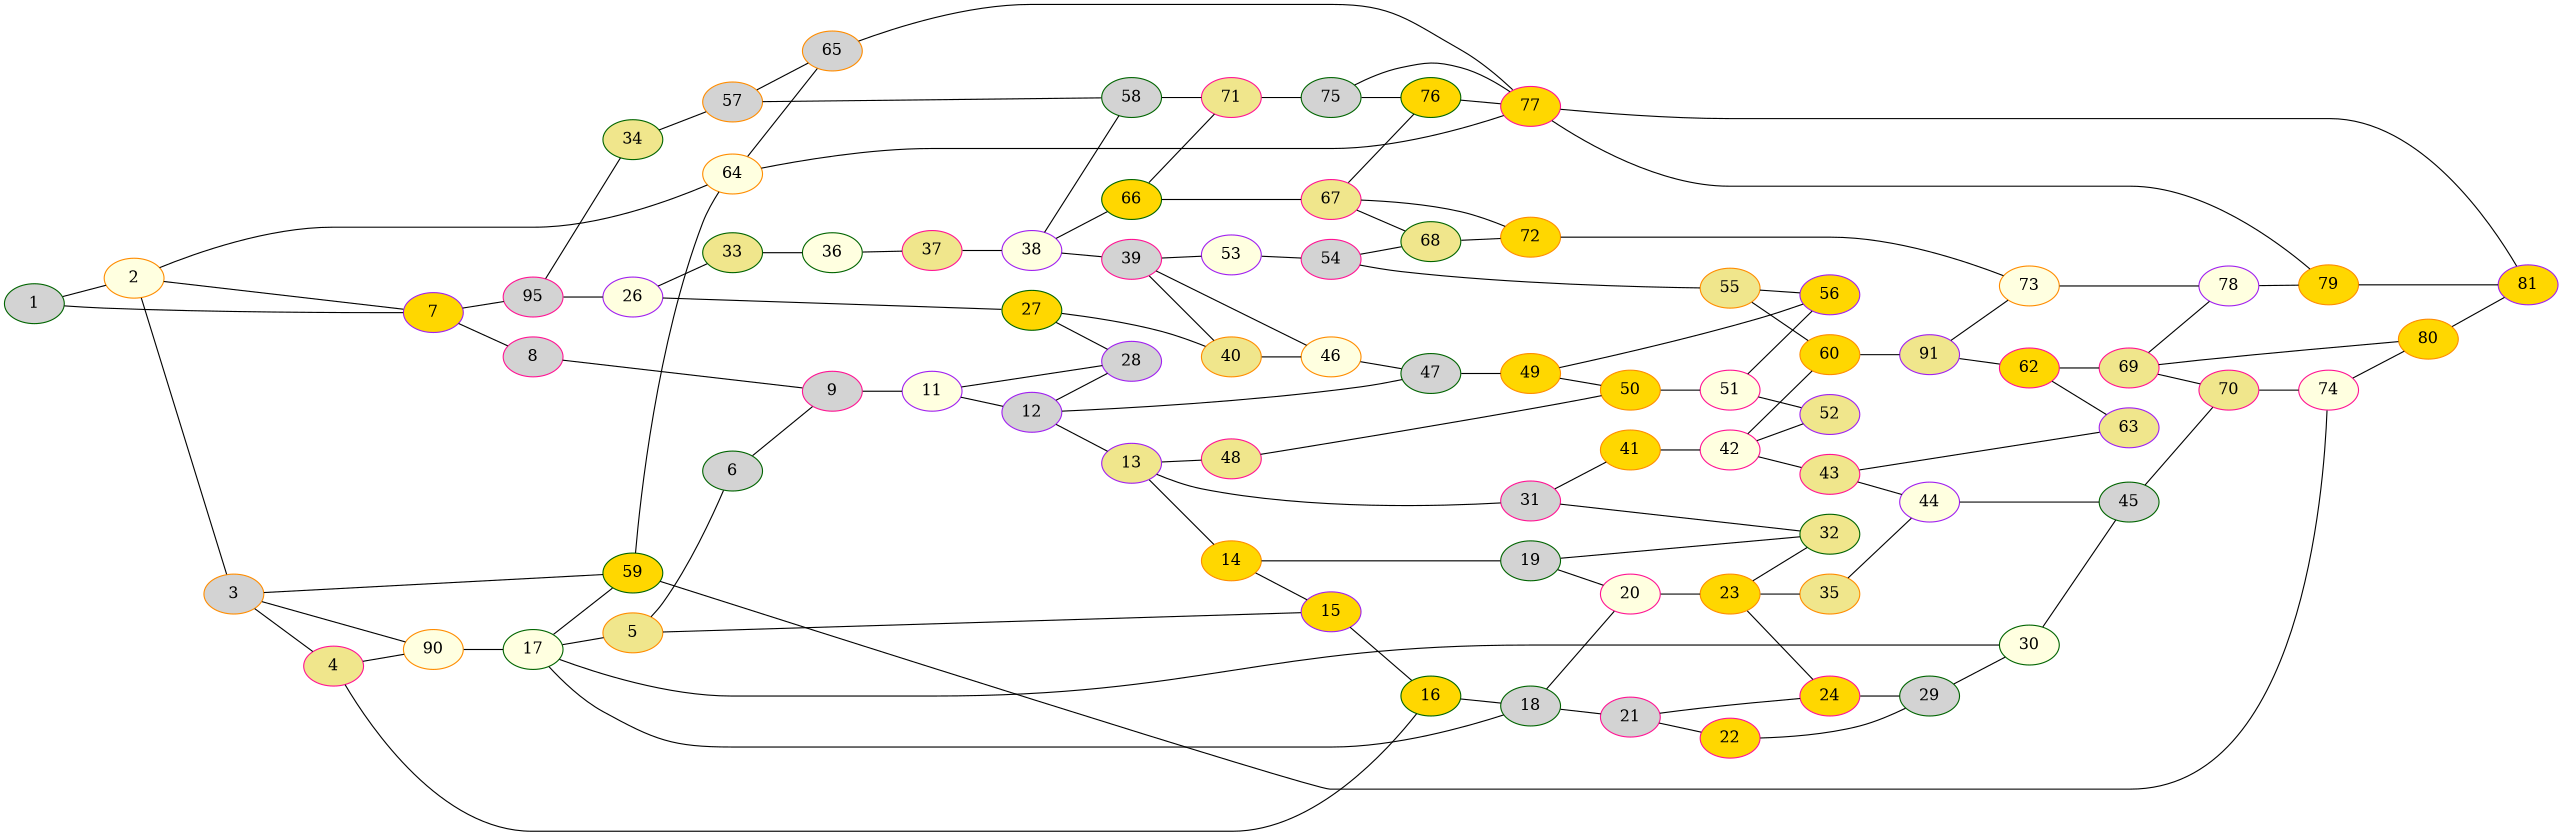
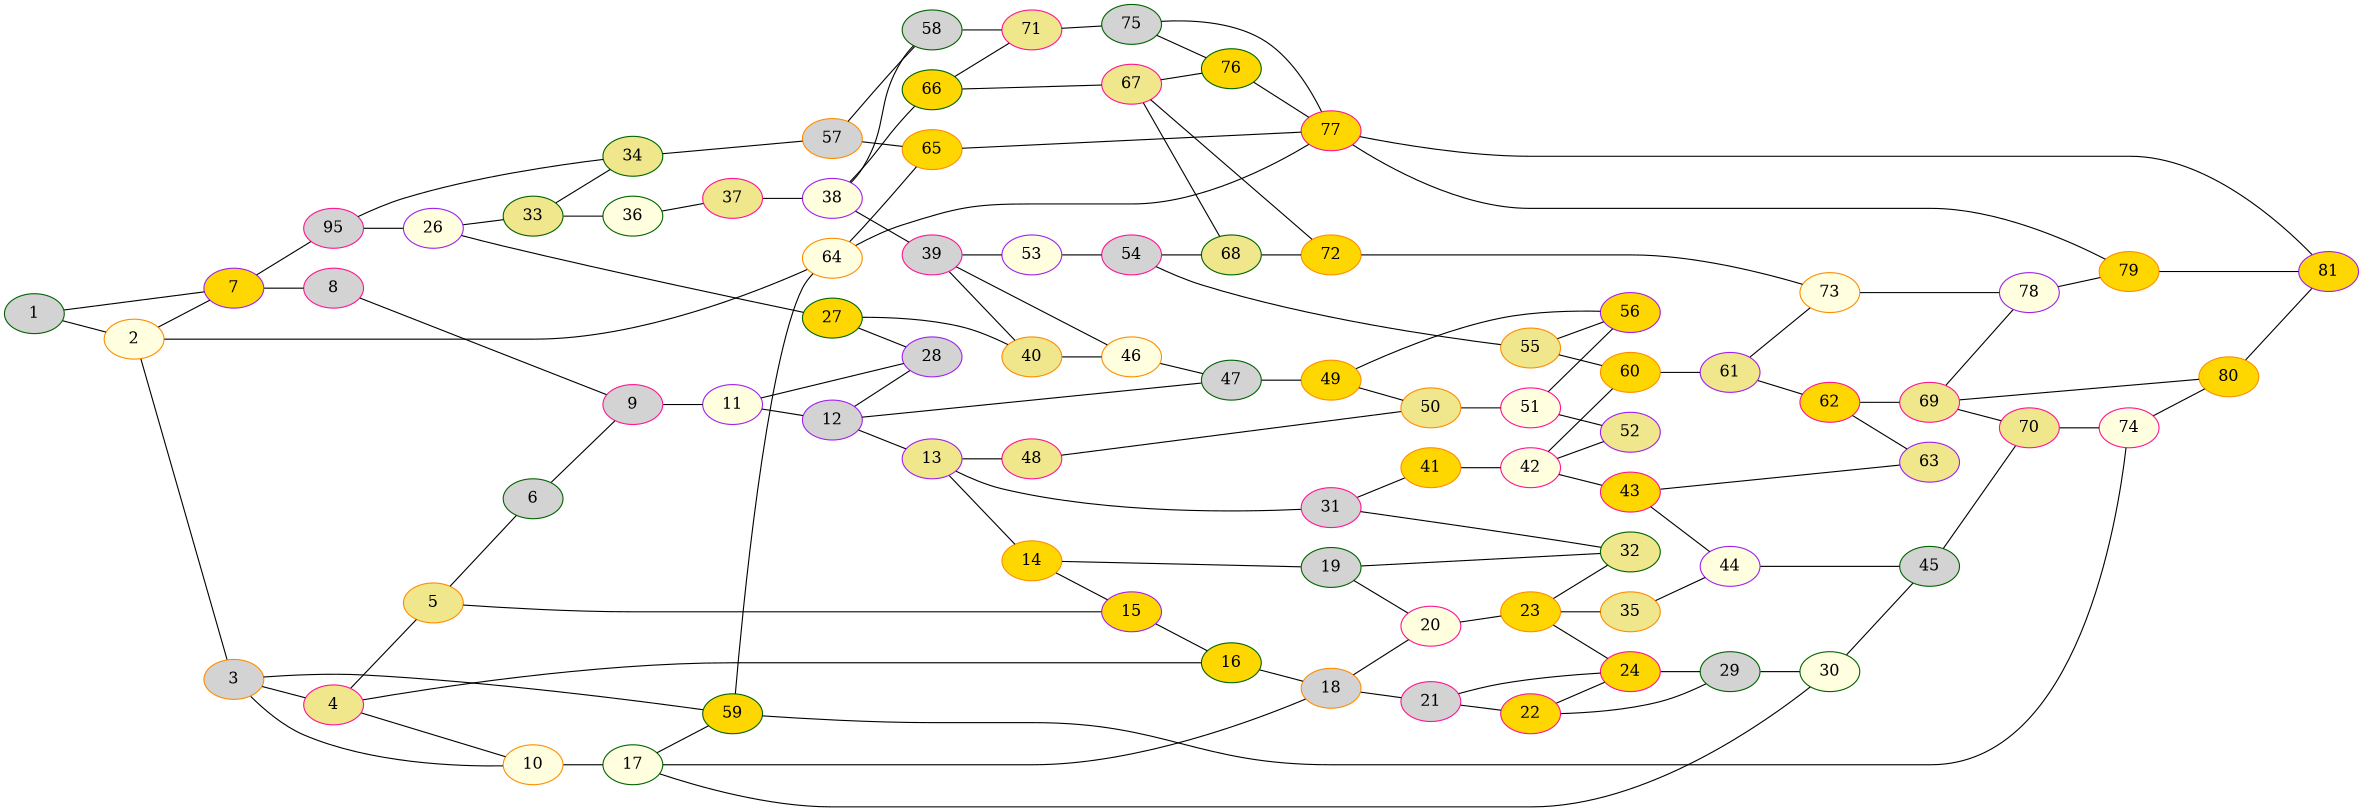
node "65": fillcolor lightgrey -> gold
edge "34" -- "33": added
node "91": label "91" -> "61"
node "50": fillcolor gold -> khaki
node "43": fillcolor khaki -> gold
edge "5" -- "17": now "5" -- "4"
node "90": label "90" -> "10"
edge "24" -- "22": added
node "18": color darkgreen -> darkorange
